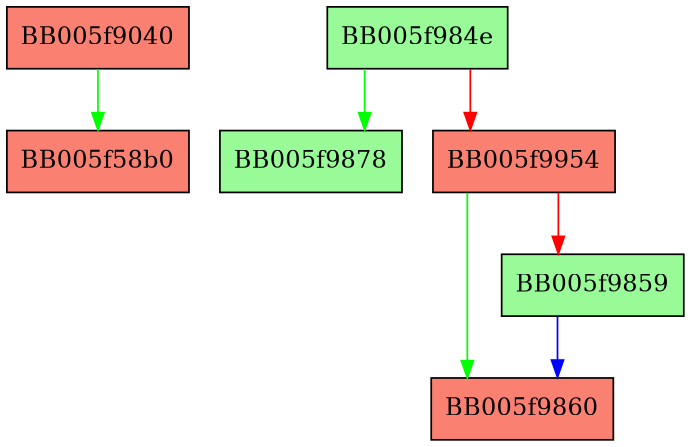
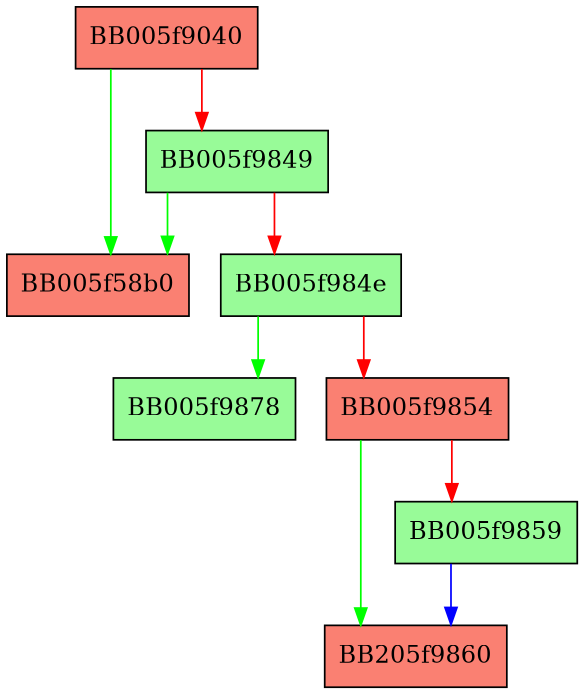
node "BB005f9849": added
node "BB005f9954": label "BB005f9954" -> "BB005f9854"
node "BB005f9860": label "BB005f9860" -> "BB205f9860"
